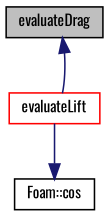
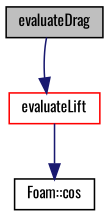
edge "evaluateLift" -> "evaluateDrag": reversed
